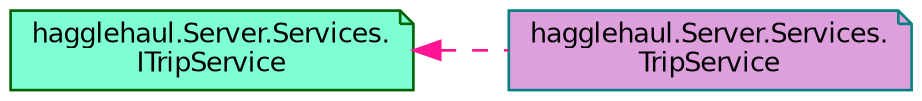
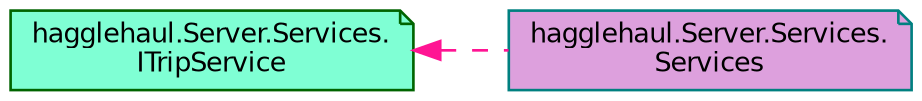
node "hagglehaul.Server.Services. TripService": label "hagglehaul.Server.Services. TripService" -> "hagglehaul.Server.Services. Services"
